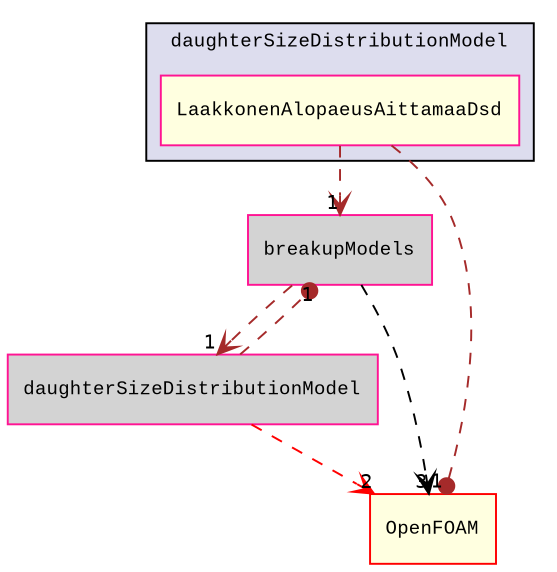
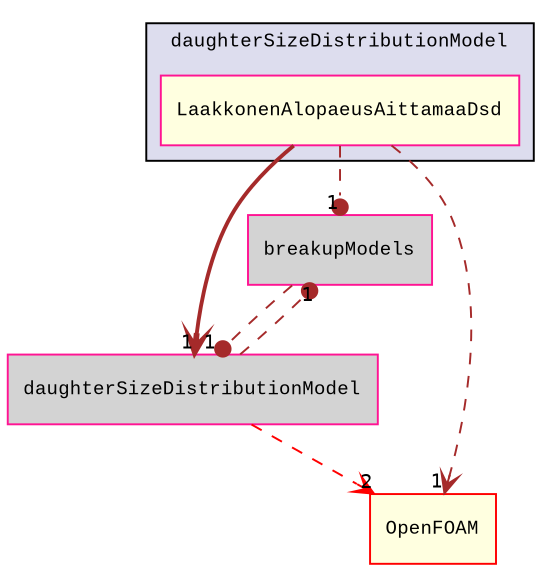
edge "LaakkonenAlopaeusAittamaaDsd" -> "breakupModels": arrowhead vee -> dot
edge "LaakkonenAlopaeusAittamaaDsd" -> "daughterSizeDistributionModel": added
edge "LaakkonenAlopaeusAittamaaDsd" -> "OpenFOAM": arrowhead dot -> vee
edge "breakupModels" -> "daughterSizeDistributionModel": arrowhead vee -> dot
edge "breakupModels" -> "OpenFOAM": removed
